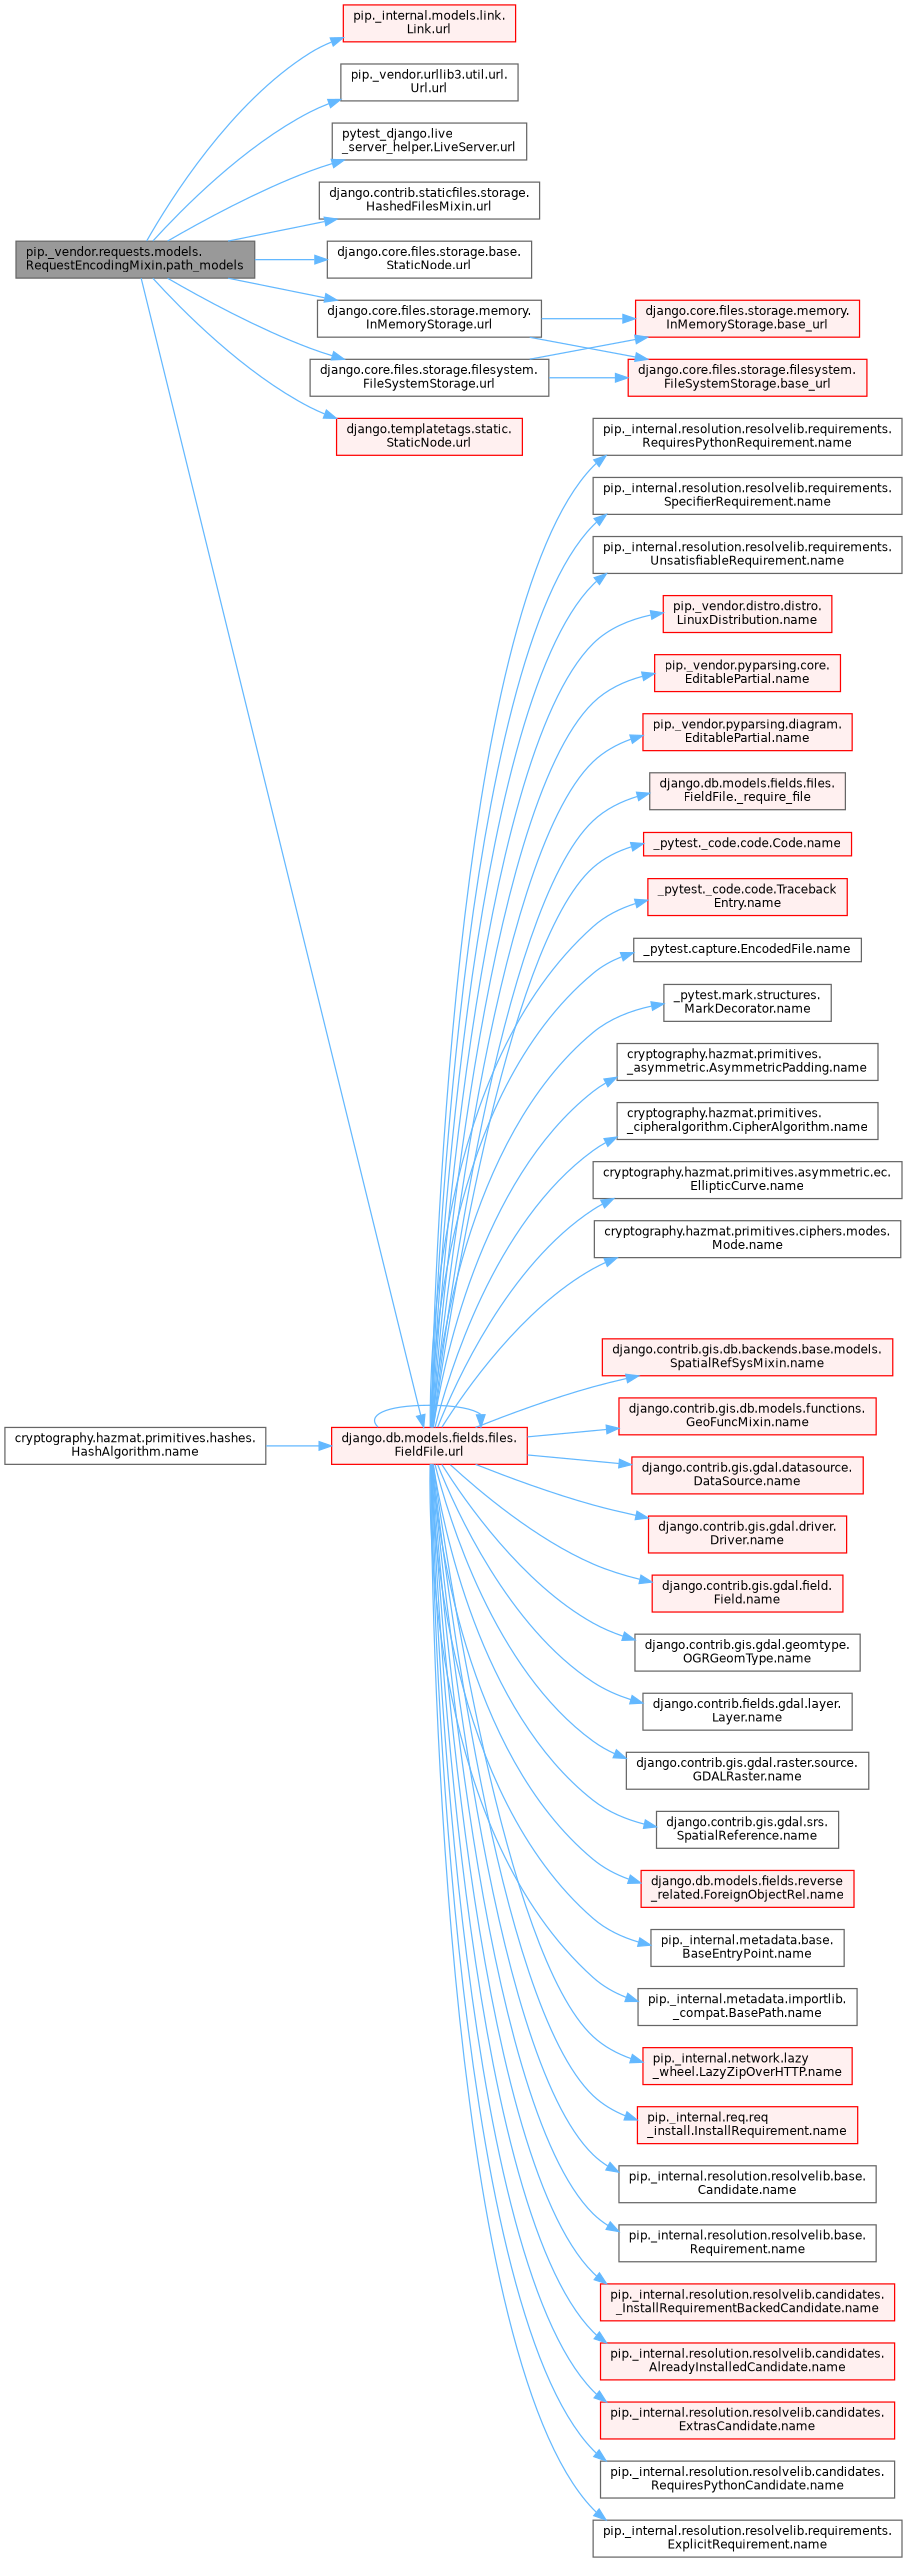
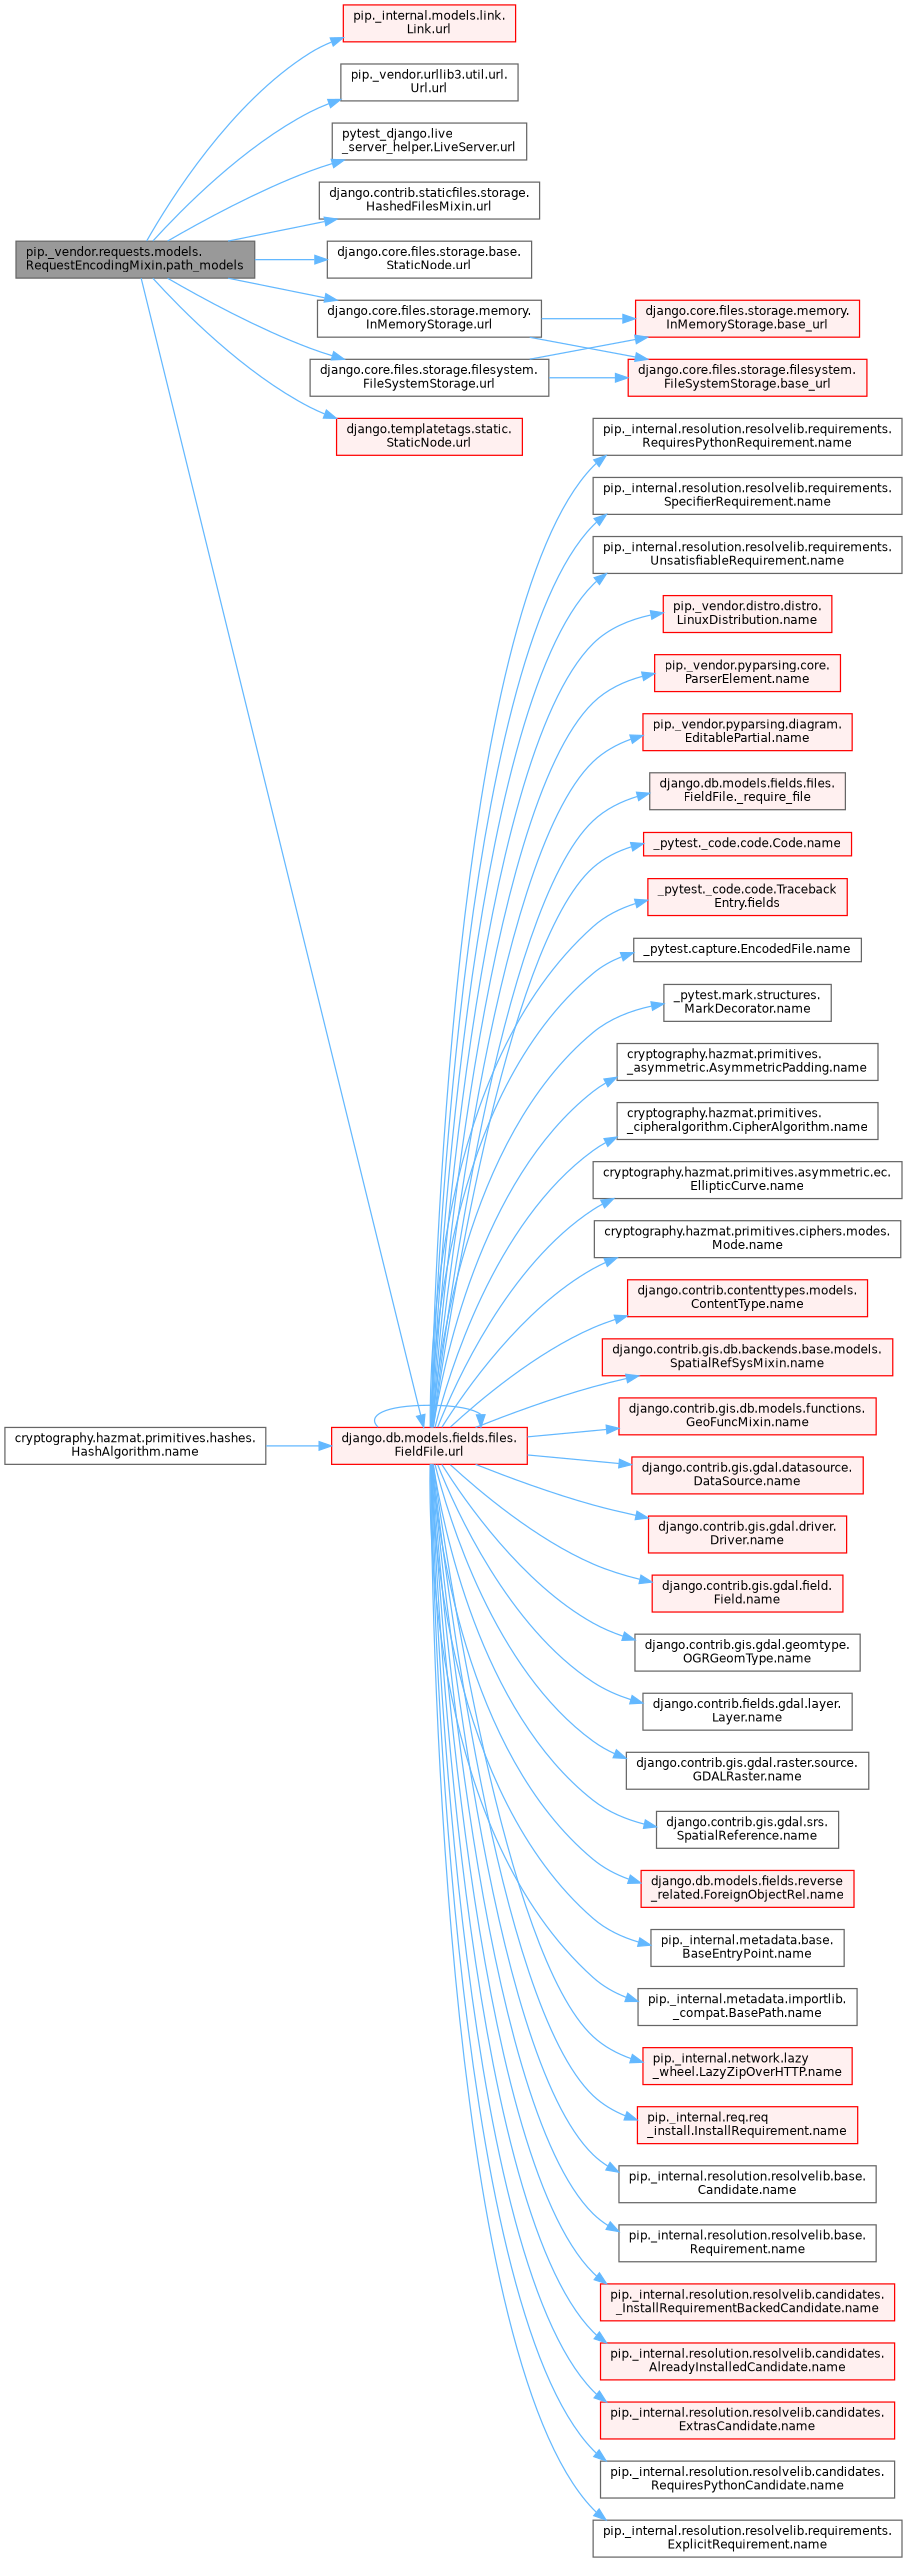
node "pip._vendor.pyparsing.core. EditablePartial.name": label "pip._vendor.pyparsing.core. EditablePartial.name" -> "pip._vendor.pyparsing.core. ParserElement.name"
node "_pytest._code.code.Traceback Entry.name": label "_pytest._code.code.Traceback Entry.name" -> "_pytest._code.code.Traceback Entry.fields"
node "django.contrib.contenttypes.models. ContentType.name": added
